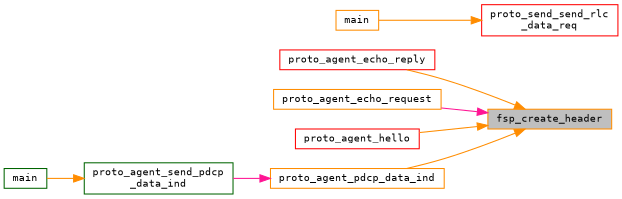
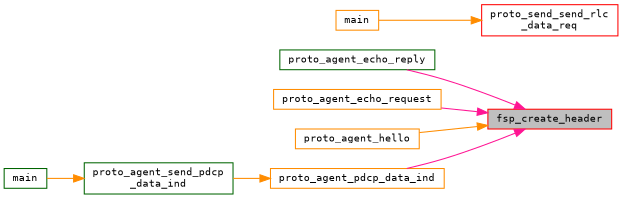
node "proto_agent_echo_reply": color red -> darkgreen
edge "proto_agent_echo_reply" -> "fsp_create_header": color darkorange -> deeppink
node "fsp_create_header": color darkorange -> red
node "proto_agent_hello": color red -> darkorange
edge "proto_agent_pdcp_data_ind" -> "fsp_create_header": color darkorange -> deeppink
edge "proto_agent_send_pdcp _data_ind" -> "proto_agent_pdcp_data_ind": color deeppink -> darkorange
